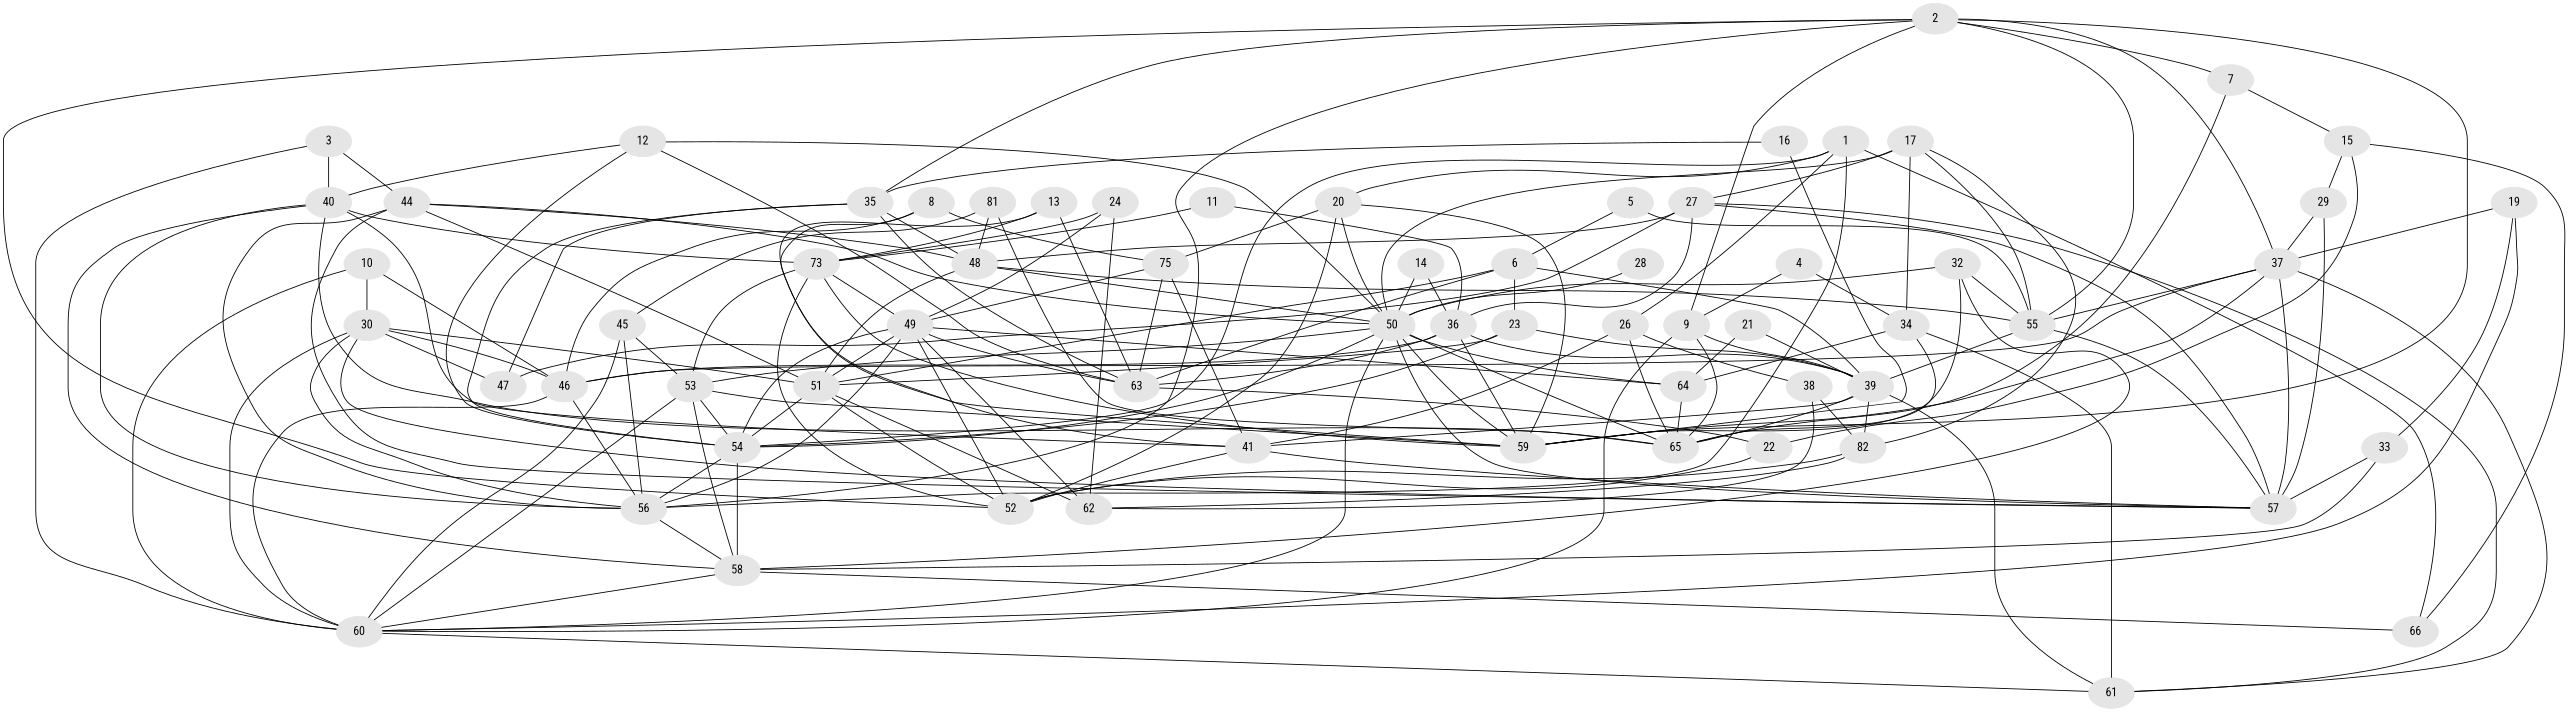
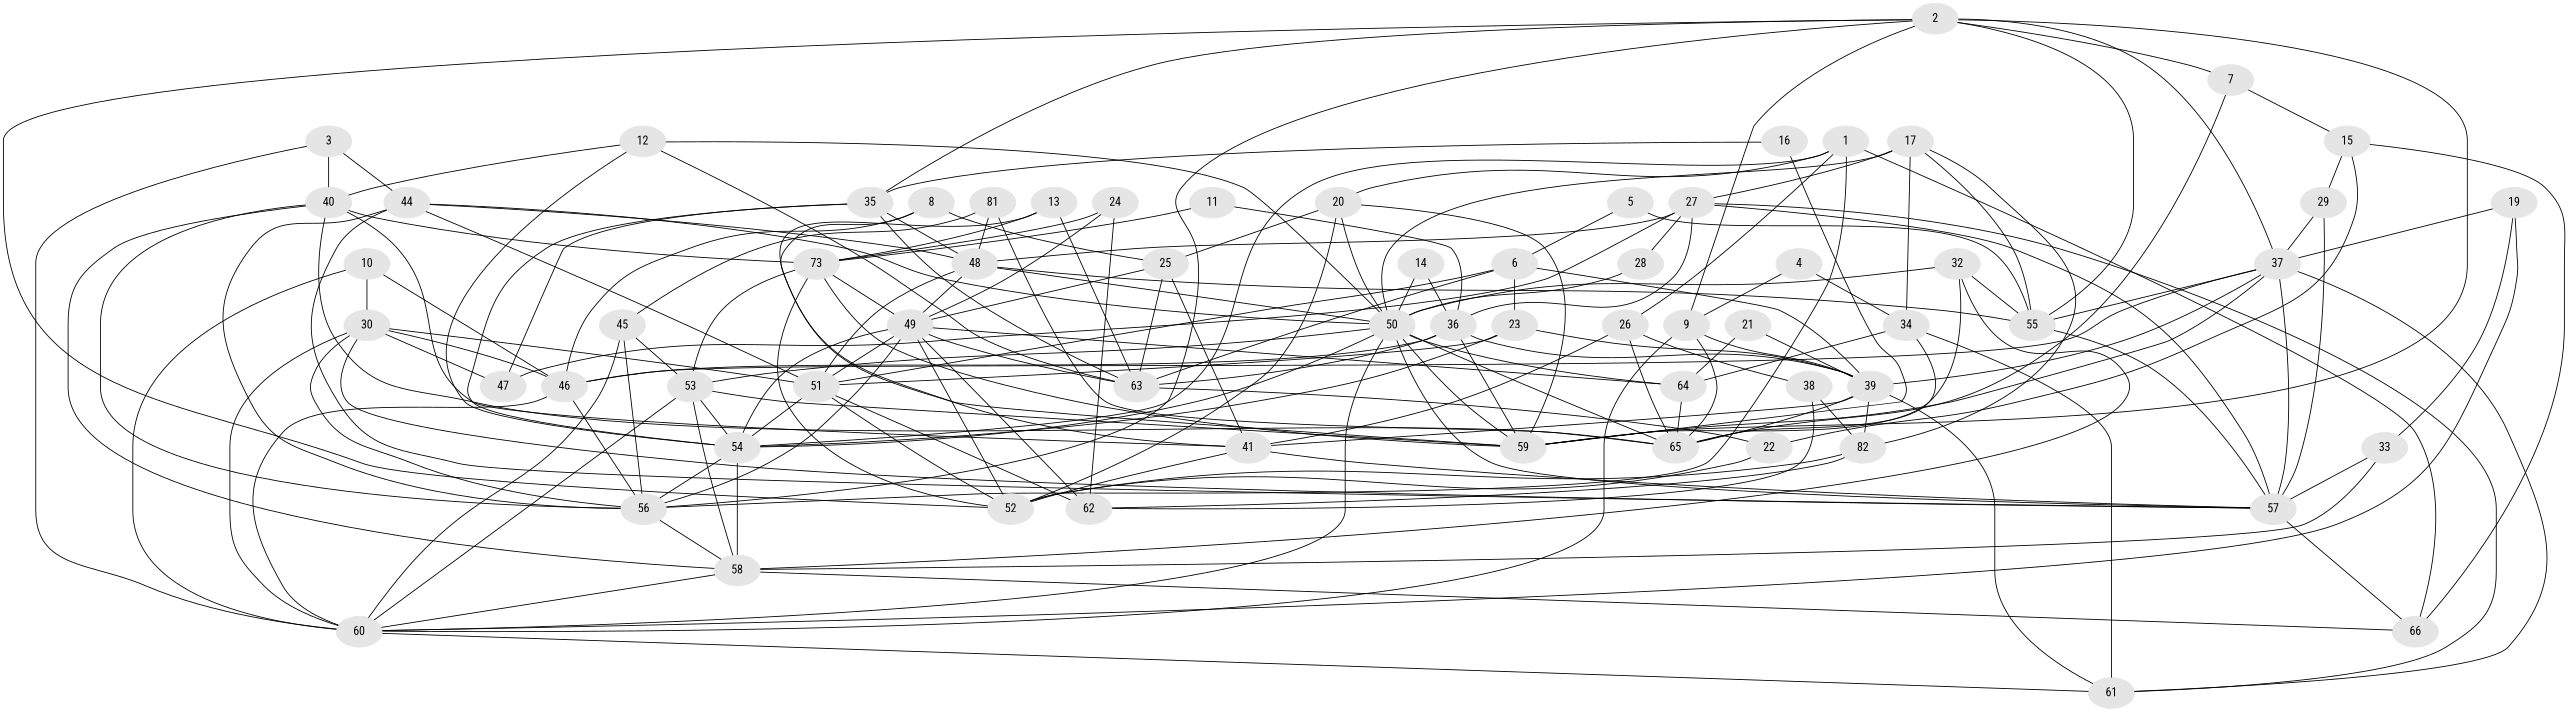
edge "27" -- "28": added
node "75": label "75" -> "25"
edge "48" -- "49": added
edge "55" -- "39": now "37" -- "39"
edge "57" -- "66": added
